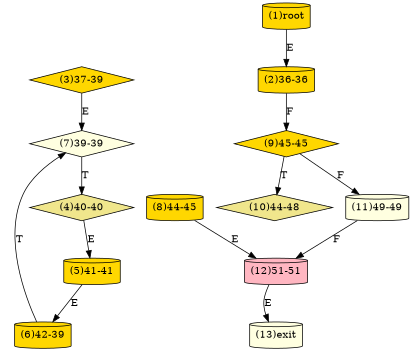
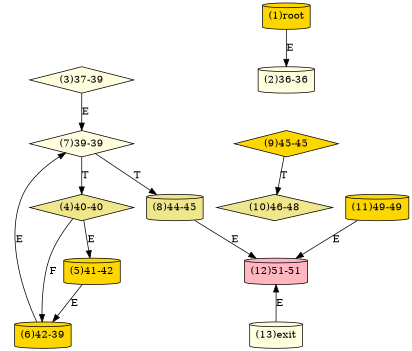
node "(3)37-39": fillcolor gold -> lightyellow
node "(2)36-36": fillcolor gold -> lightyellow
edge "(2)36-36" -> "(9)45-45": removed, label "F"
edge "(7)39-39" -> "(8)44-45": added, label "T"
edge "(9)45-45" -> "(11)49-49": removed, label "F"
node "(8)44-45": fillcolor gold -> khaki
node "(10)44-48": label "(10)44-48" -> "(10)46-48"
node "(11)49-49": fillcolor lightyellow -> gold
edge "(6)42-39" -> "(7)39-39": label "T" -> "E"
edge "(11)49-49" -> "(12)51-51": label "F" -> "E"
edge "(4)40-40" -> "(6)42-39": added, label "F"
node "(5)41-41": label "(5)41-41" -> "(5)41-42"
edge "(12)51-51" -> "(13)exit": reversed
